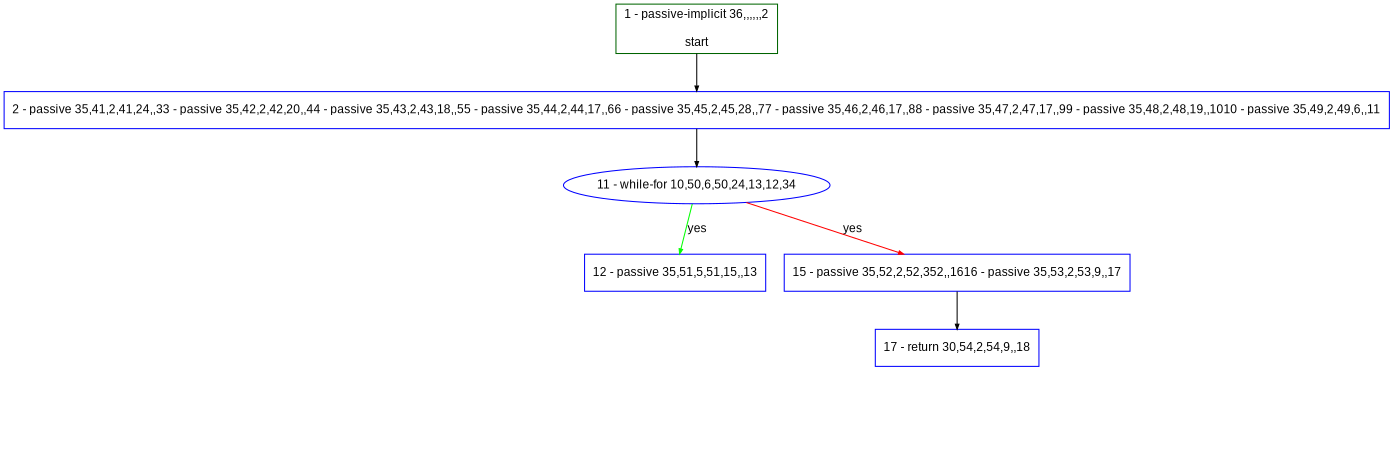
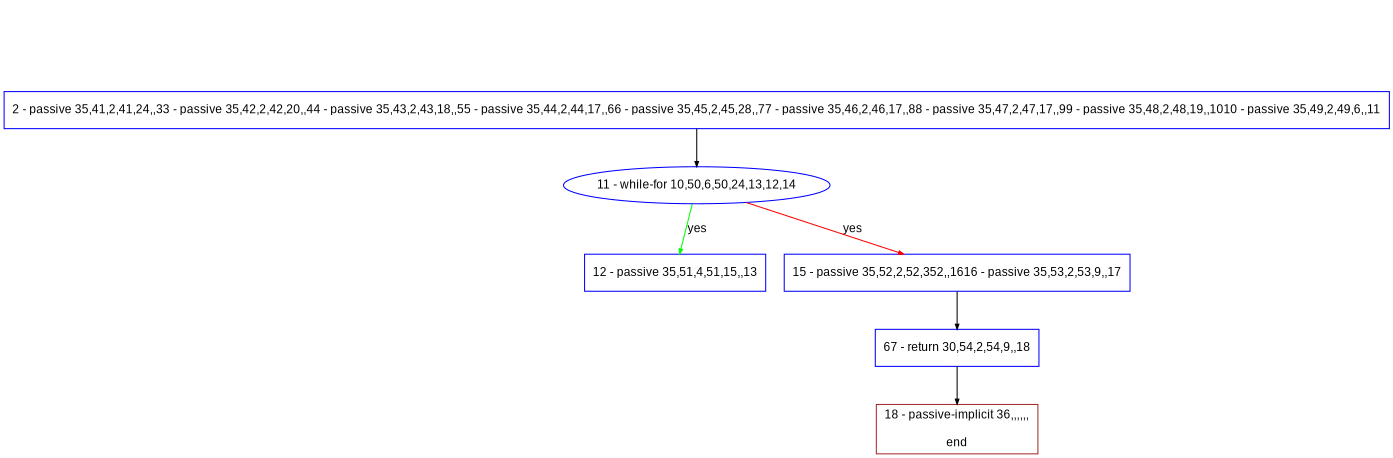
node "1 - passive-implicit 36,,,,,,2 start": removed
node "11 - while-for 10,50,6,50,24,13,12,34": label "11 - while-for 10,50,6,50,24,13,12,34" -> "11 - while-for 10,50,6,50,24,13,12,14"
node "12 - passive 35,51,5,51,15,,13": label "12 - passive 35,51,5,51,15,,13" -> "12 - passive 35,51,4,51,15,,13"
node "17 - return 30,54,2,54,9,,18": label "17 - return 30,54,2,54,9,,18" -> "67 - return 30,54,2,54,9,,18"
node "18 - passive-implicit 36,,,,,, end": added
